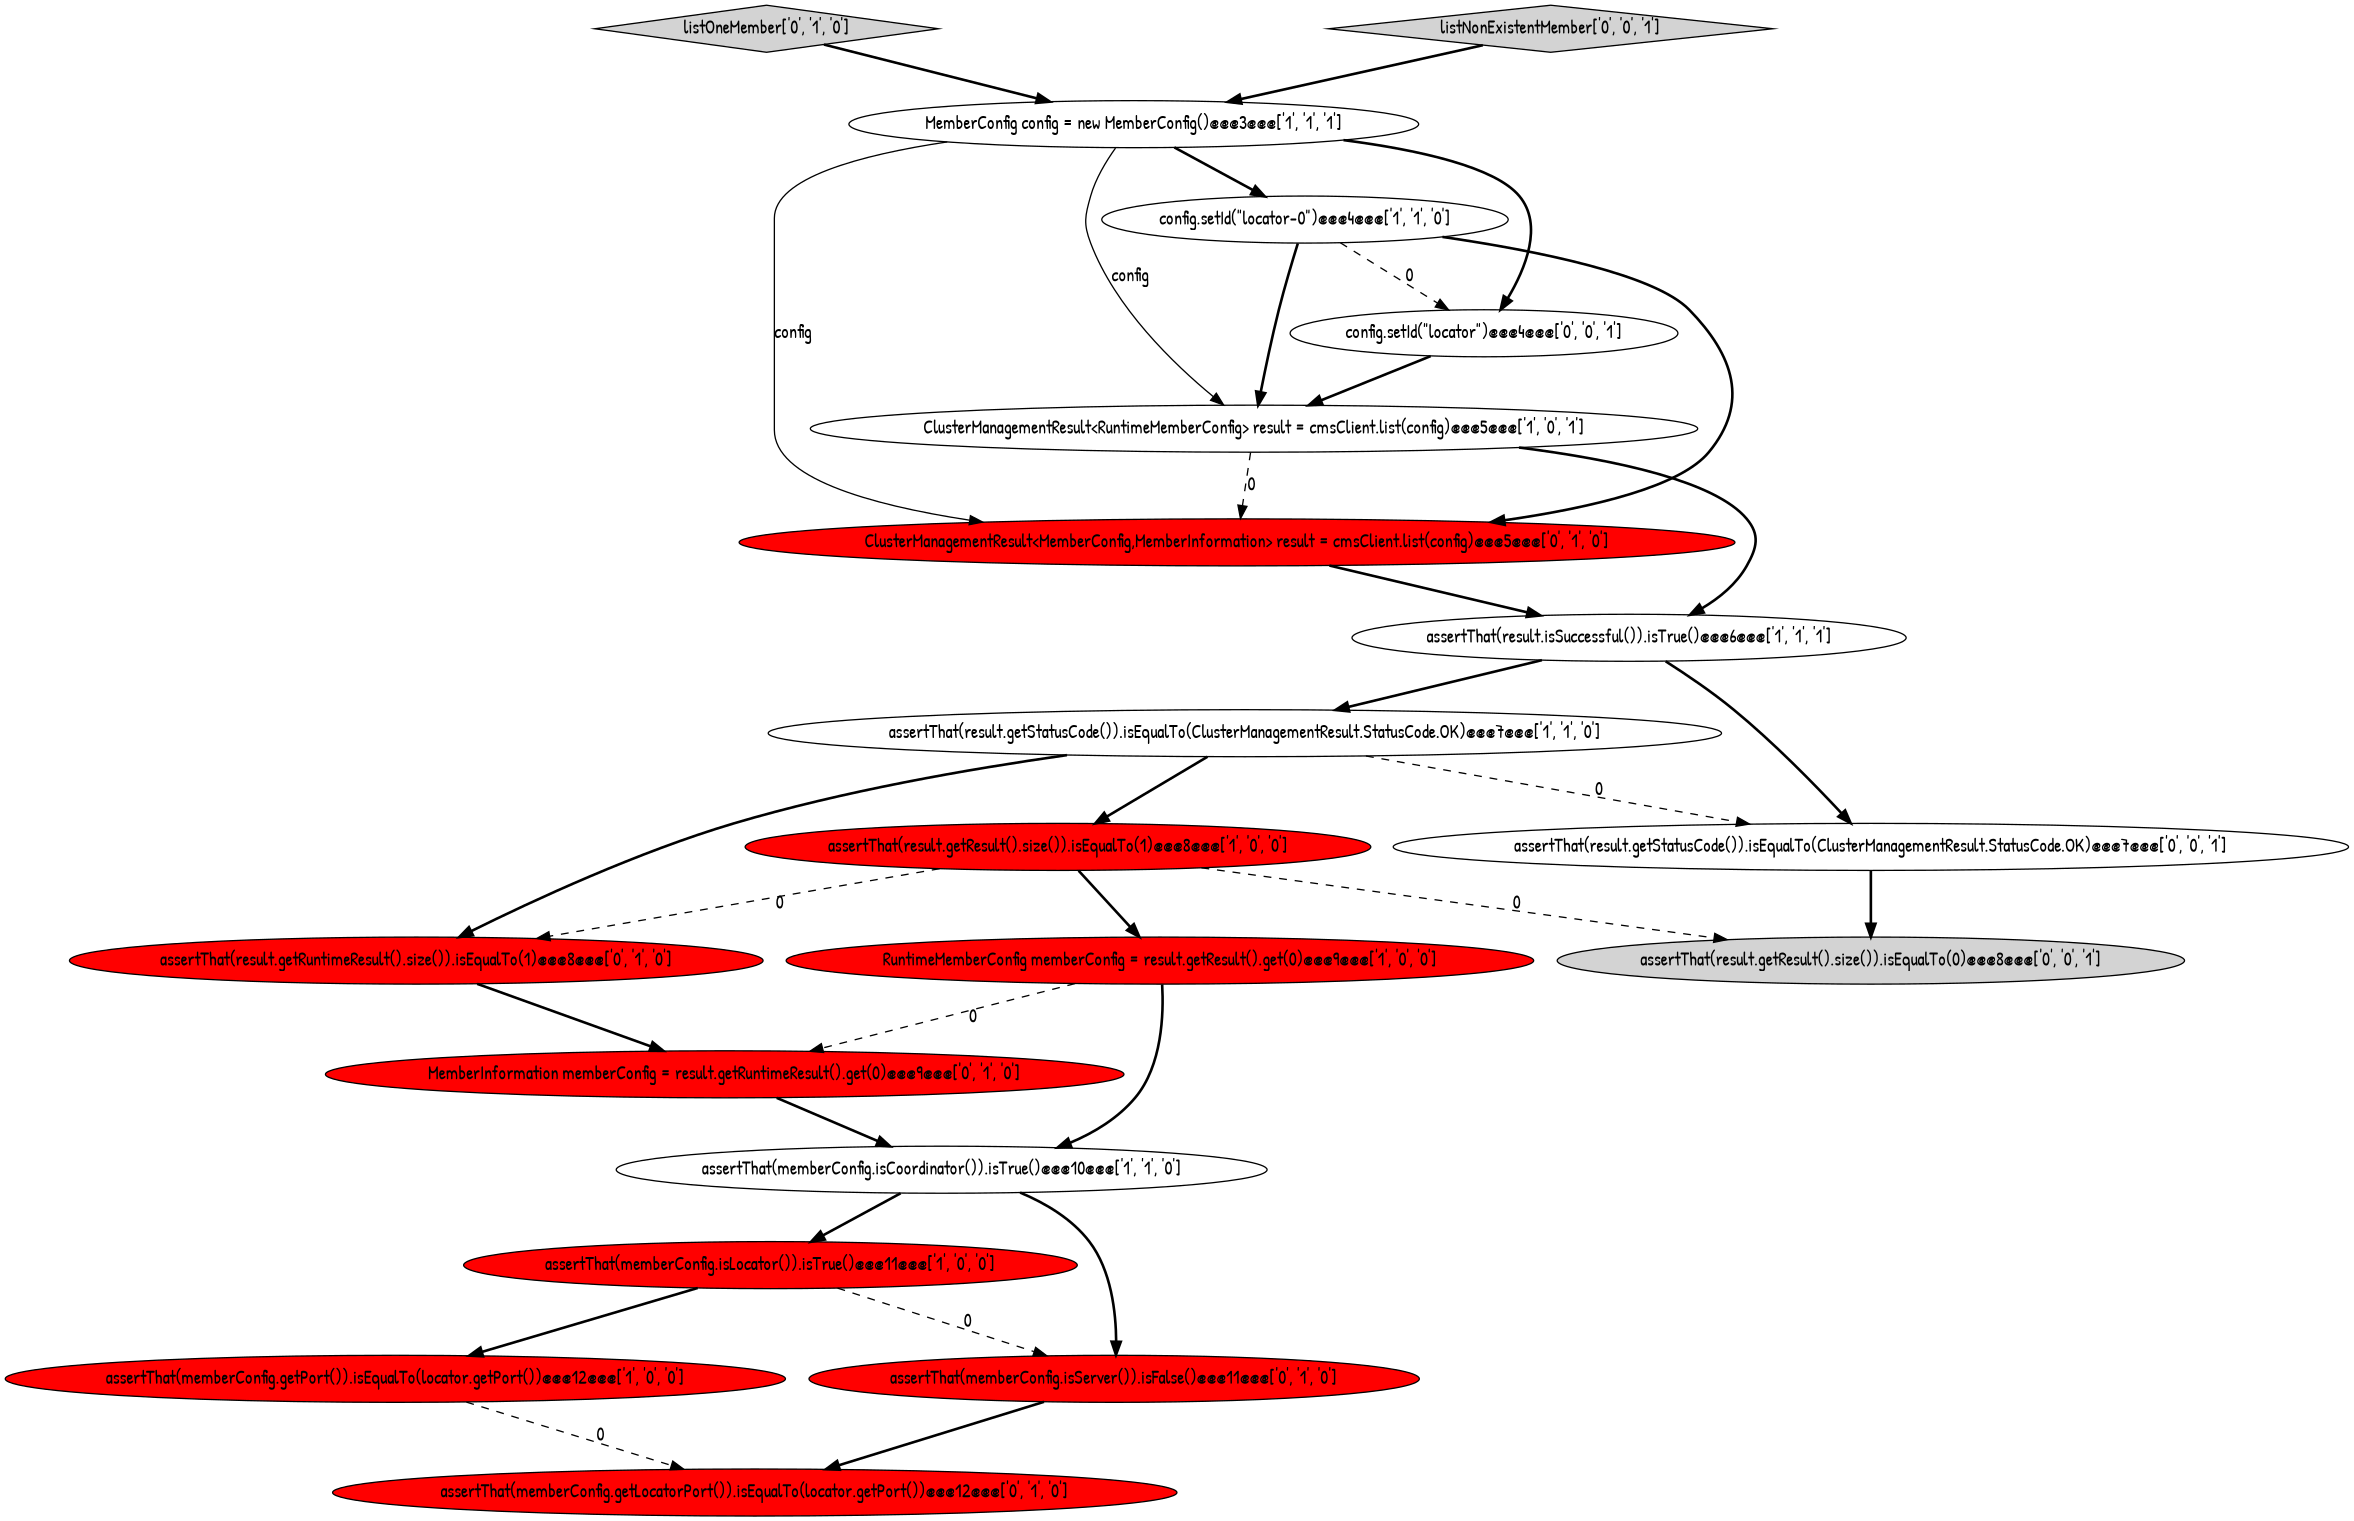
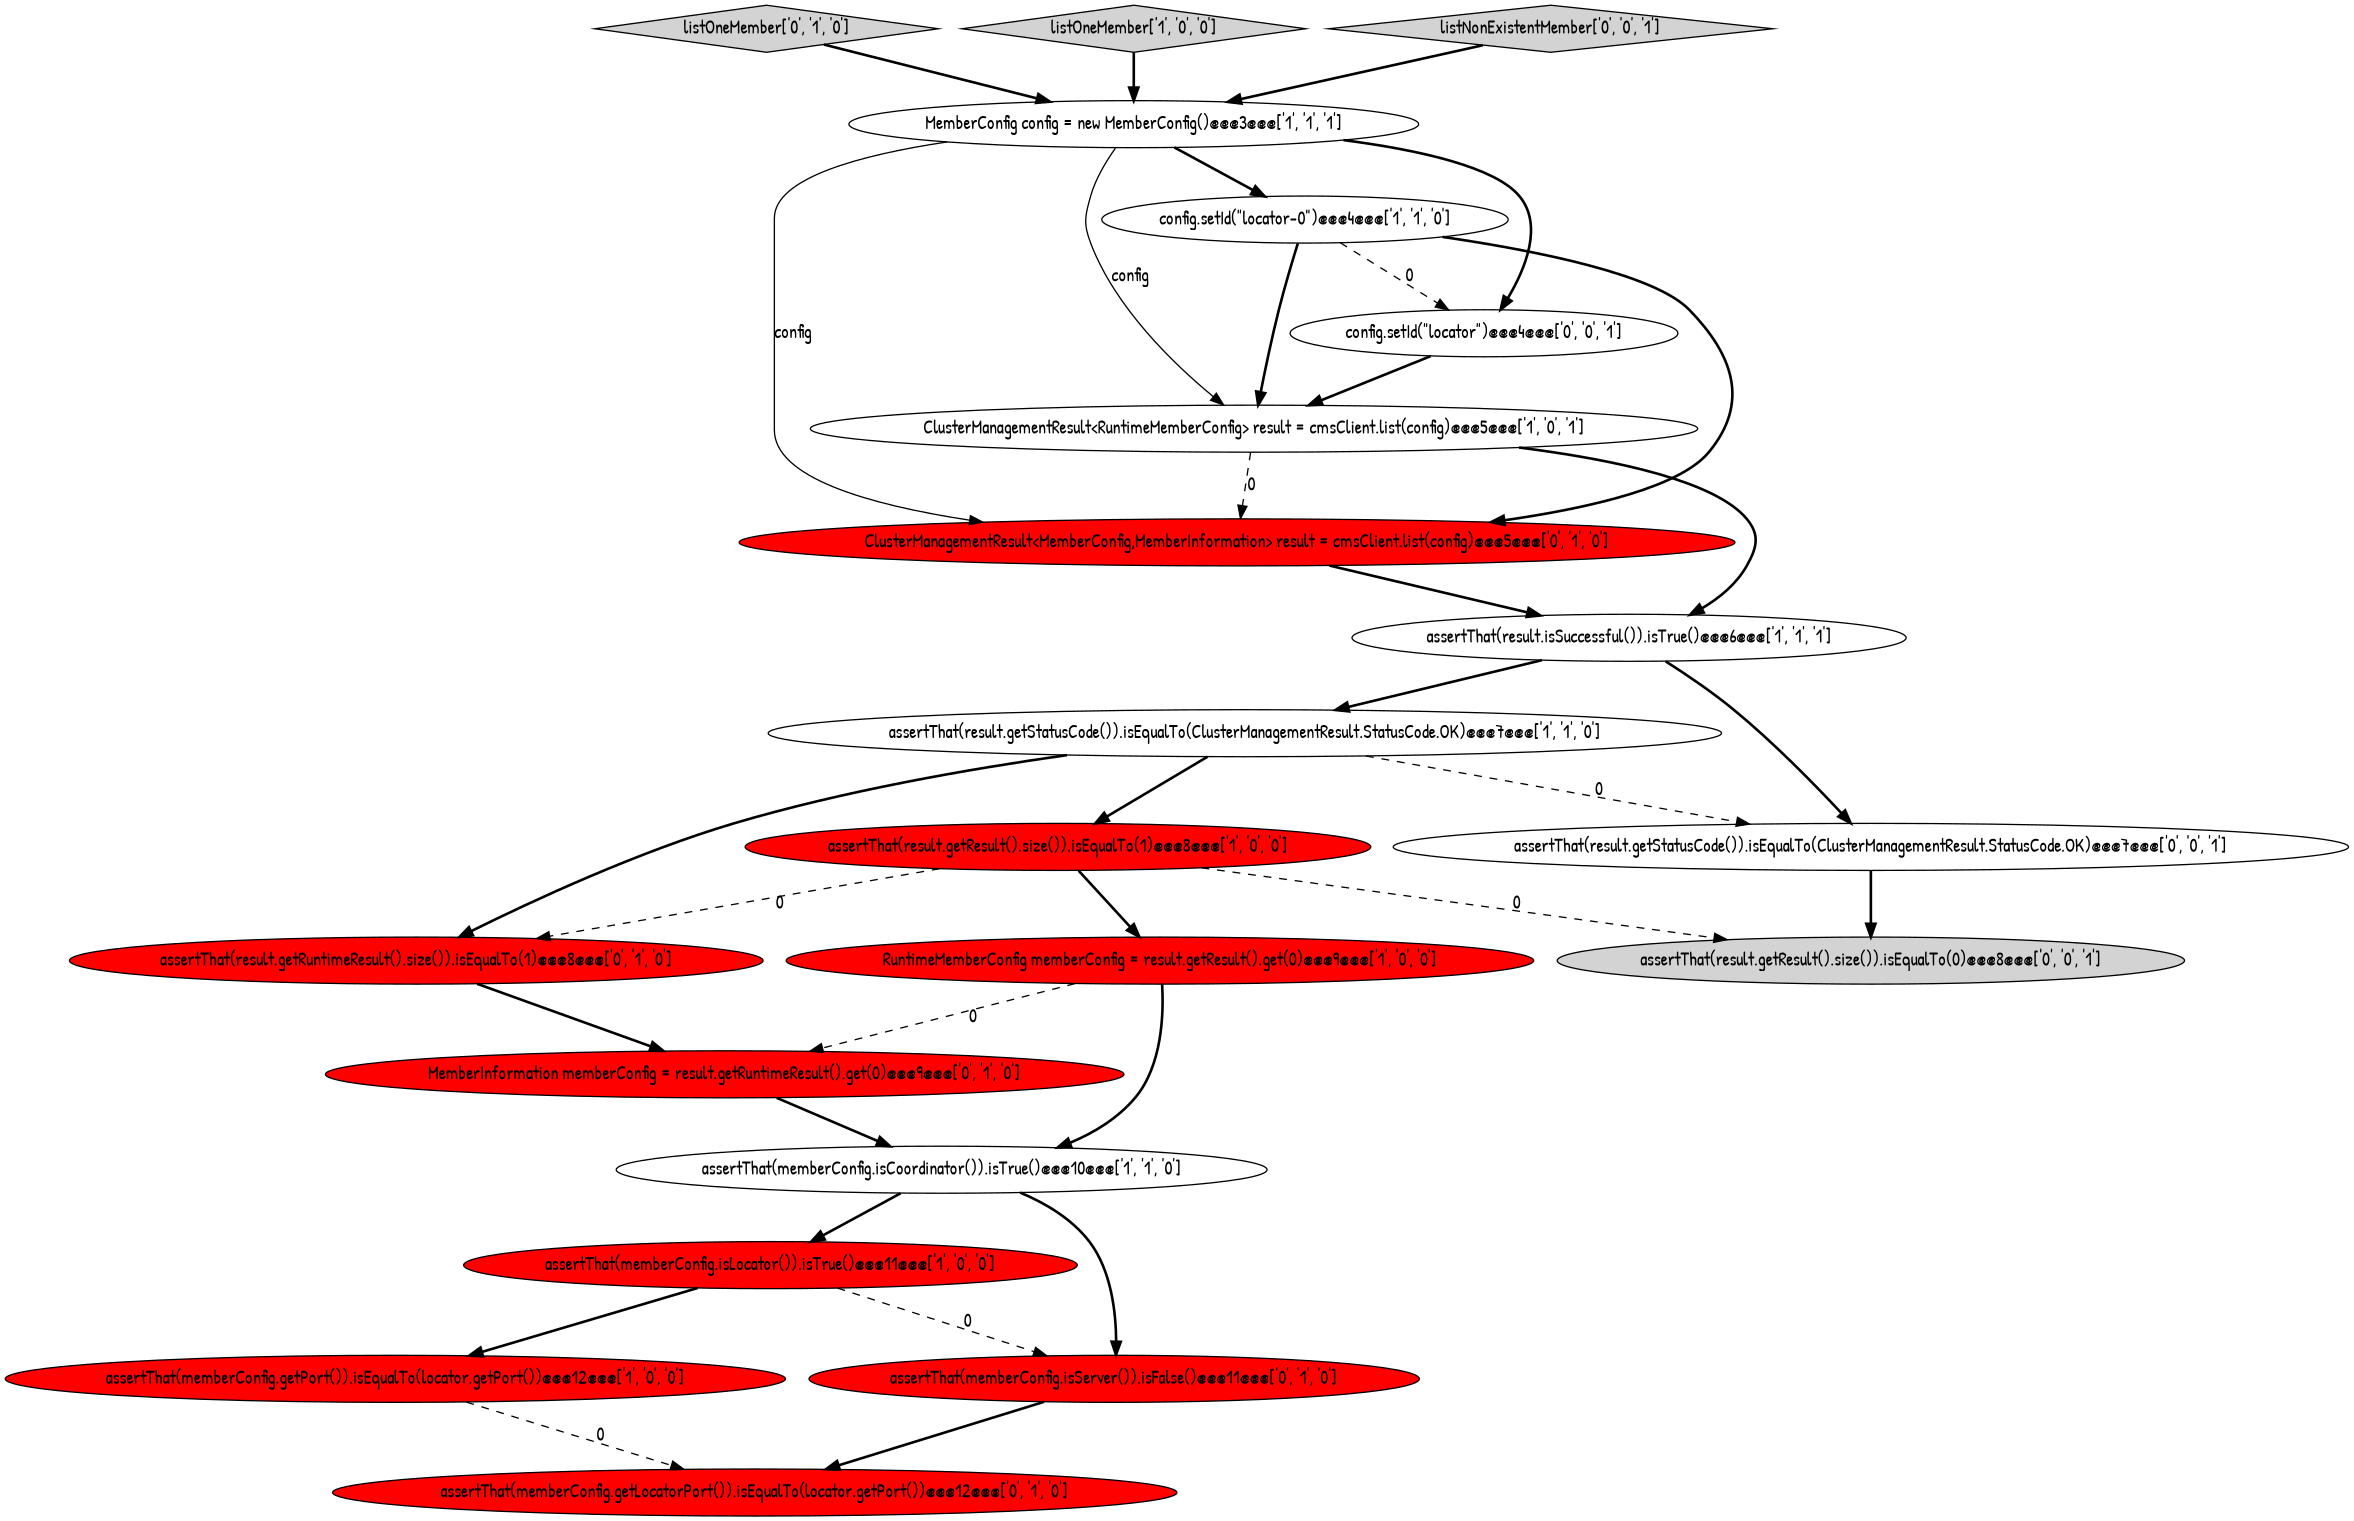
node "listOneMember['1', '0', '0']": added
